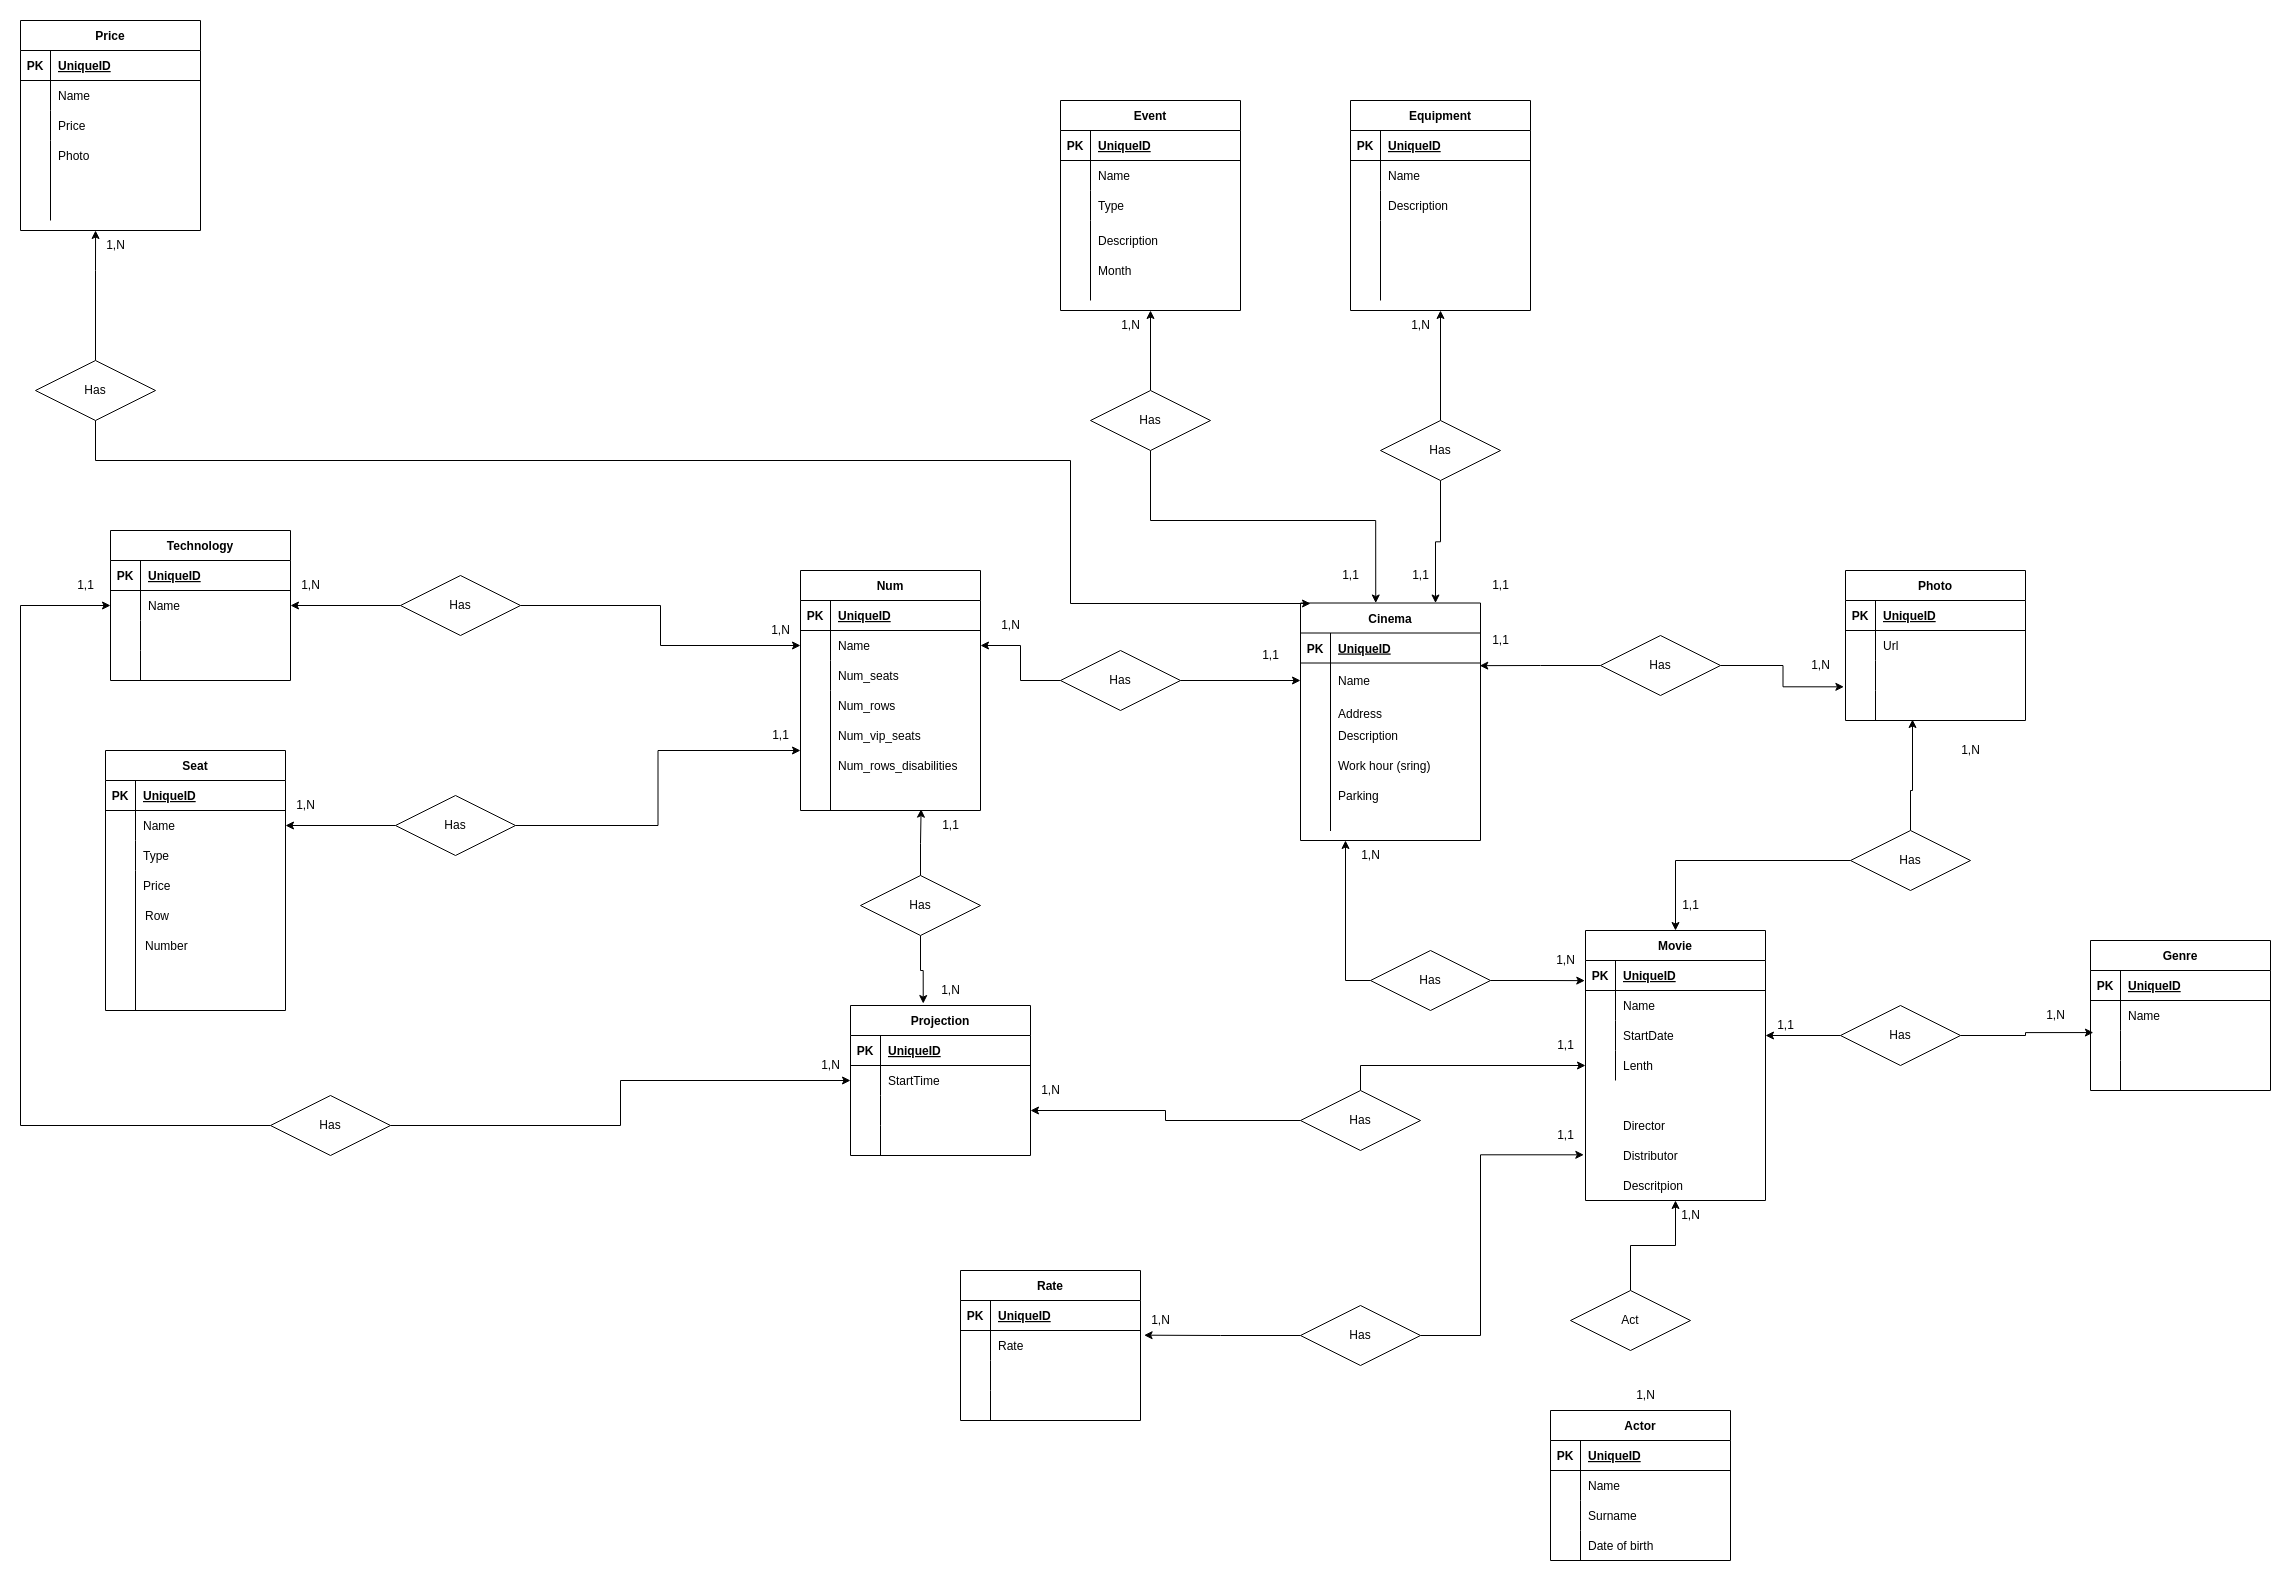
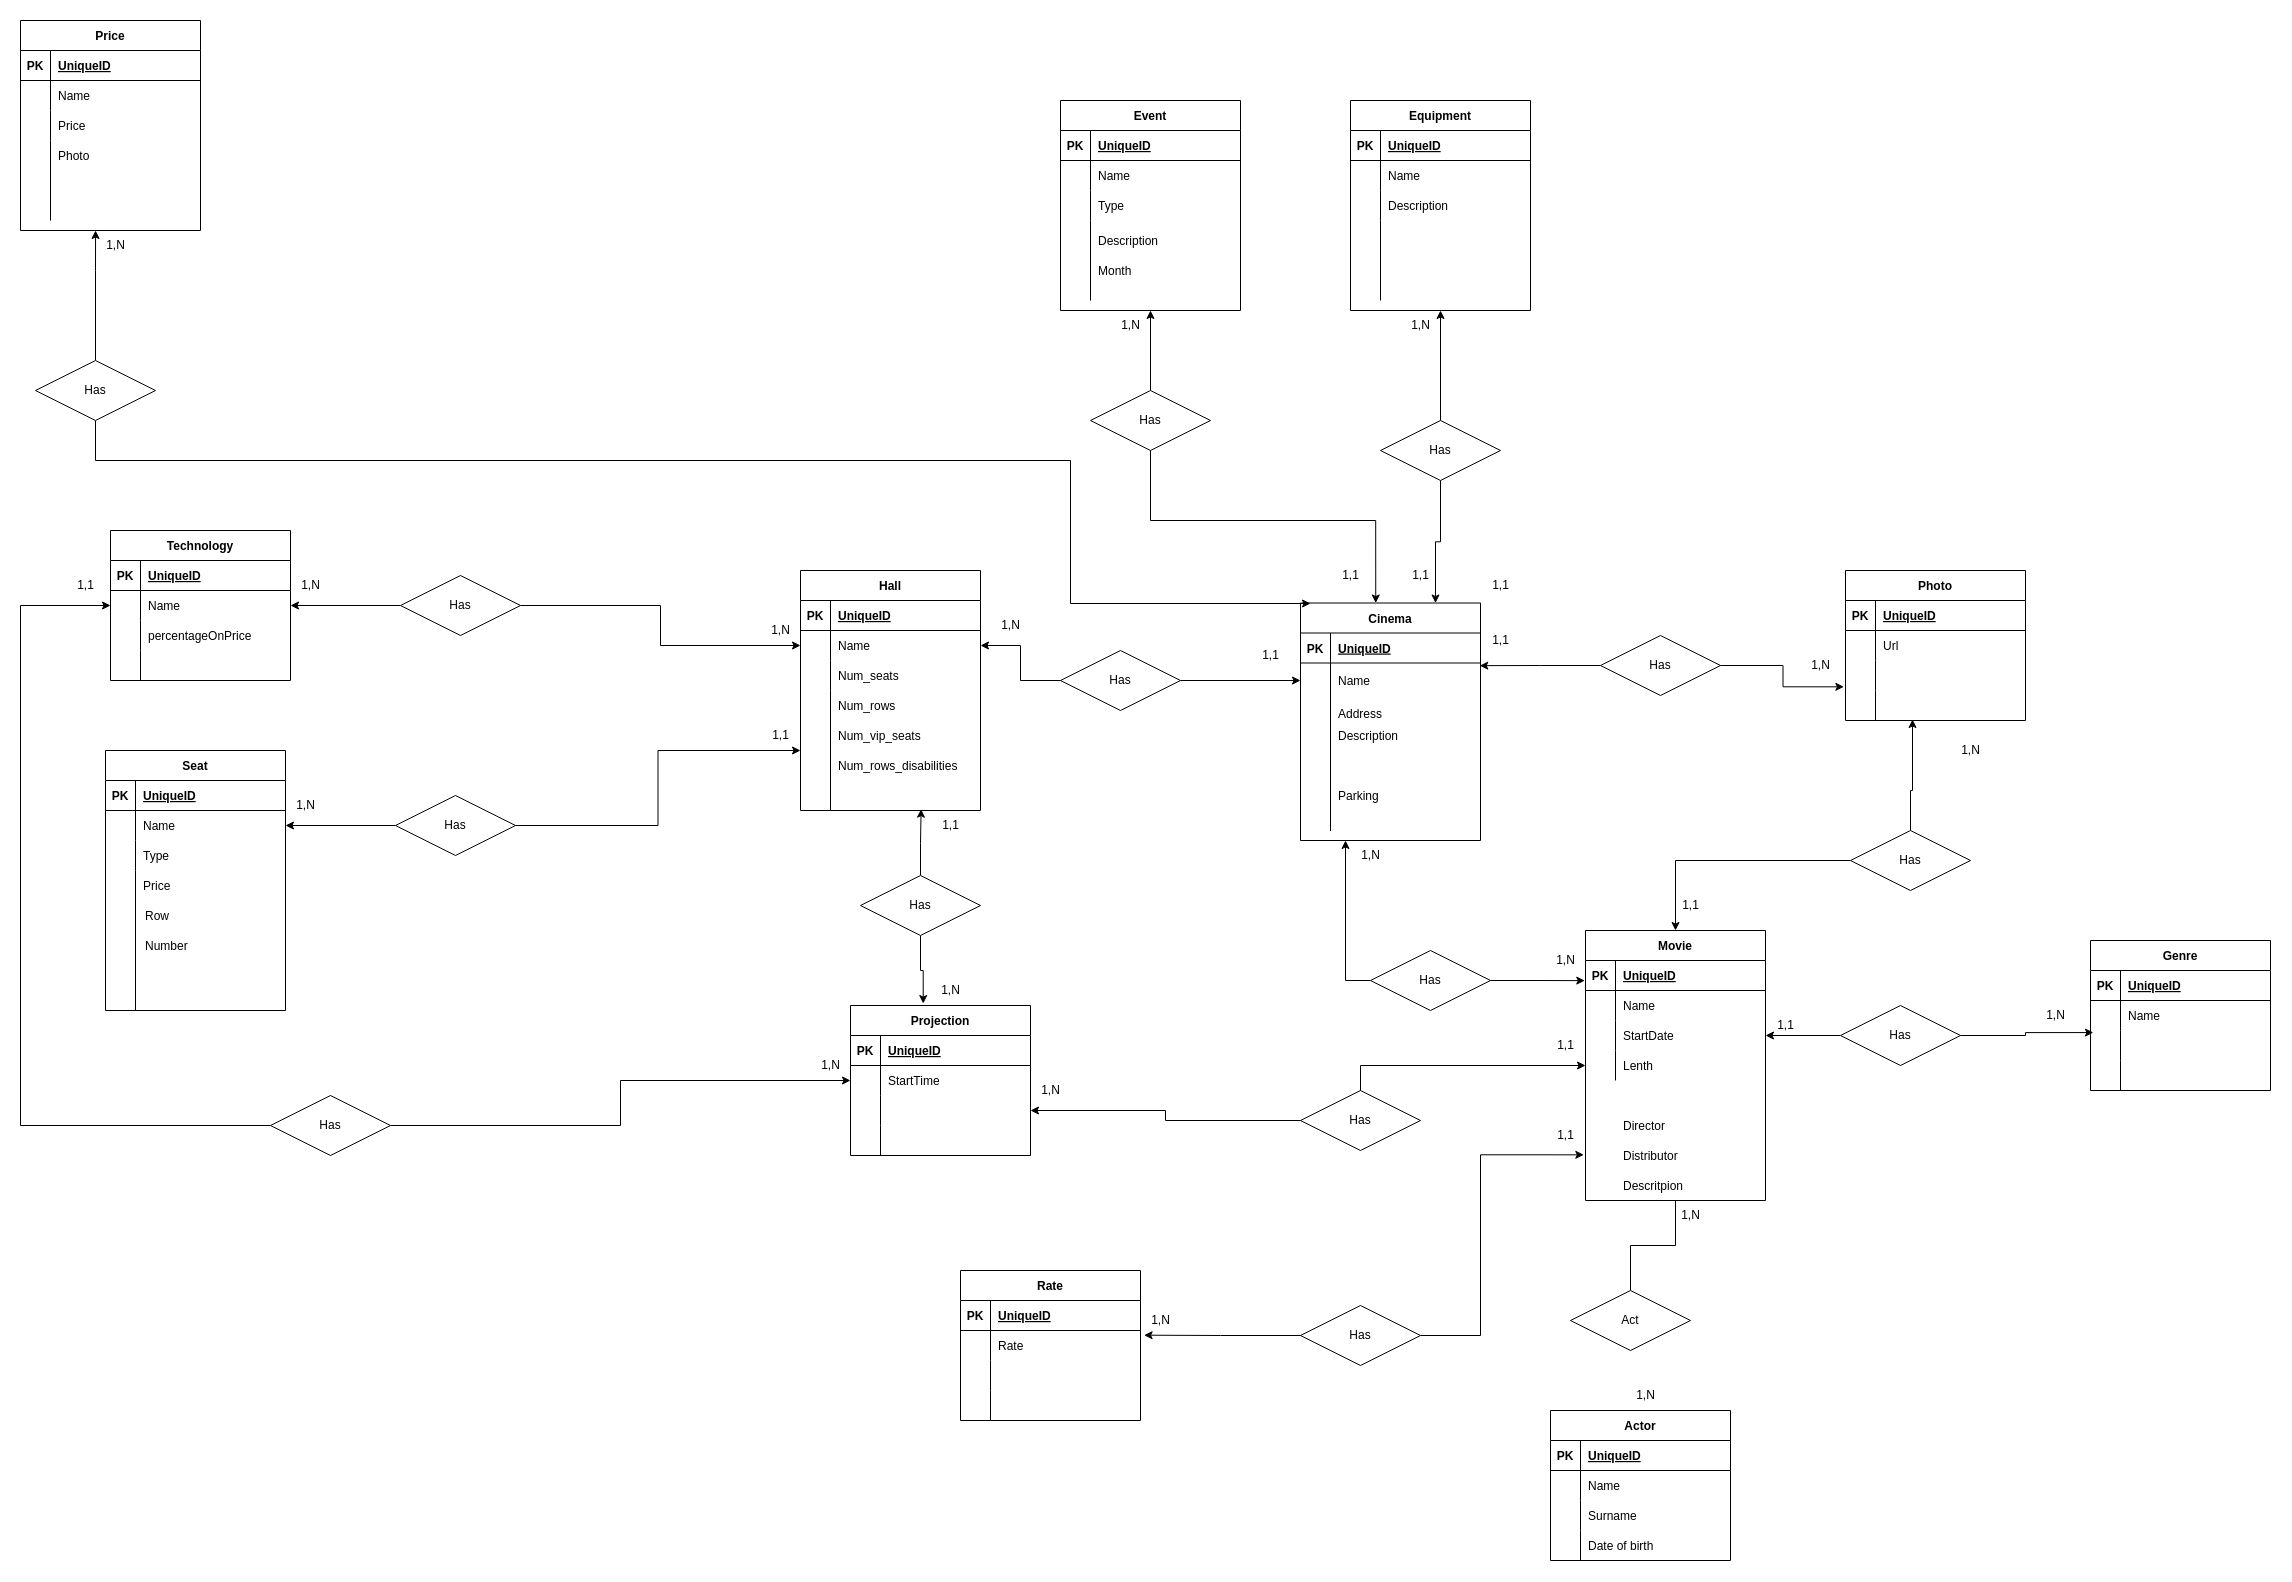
node "Num": label "Num" -> "Hall"
node "percentageOnPrice": added
node "Work hour (sring)": removed
edge "Act" -> "Movie": arrowhead classic -> none
